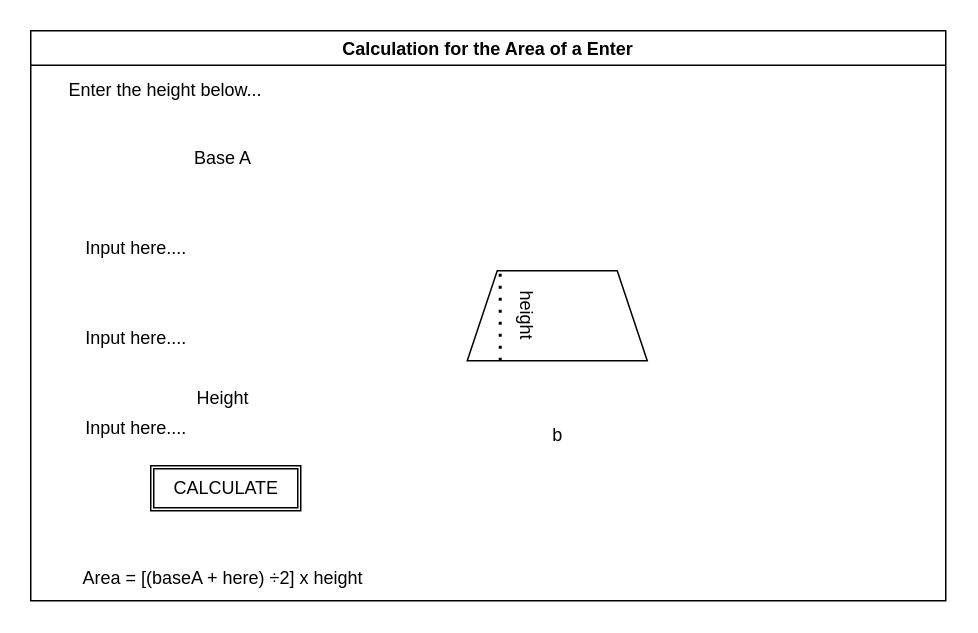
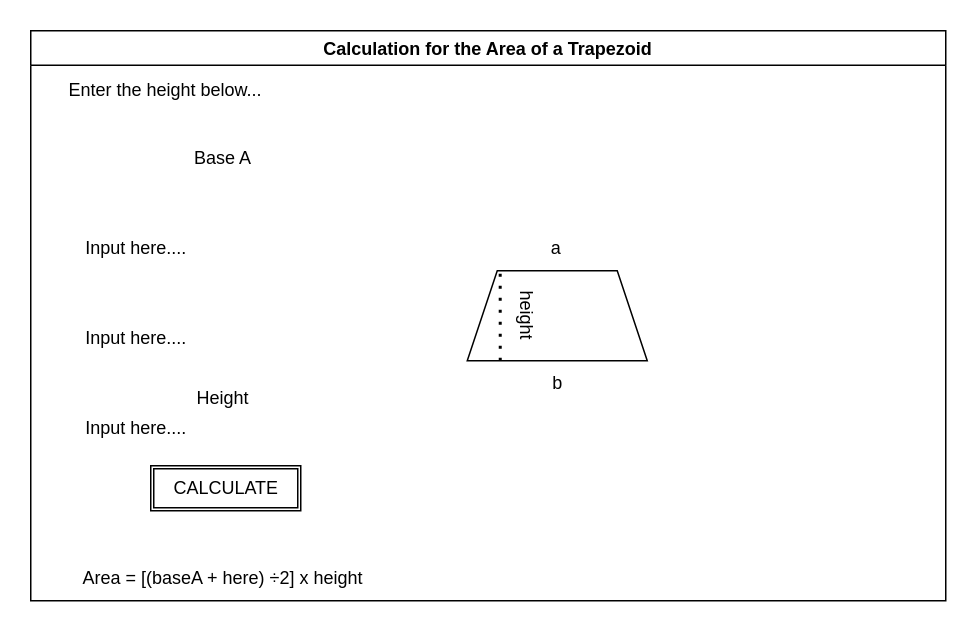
node "Calculation for the Area of a Enter": label "Calculation for the Area of a Enter" -> "Calculation for the Area of a Trapezoid"
node "a": added
node "b": moved (557, 436) -> (557, 383)
